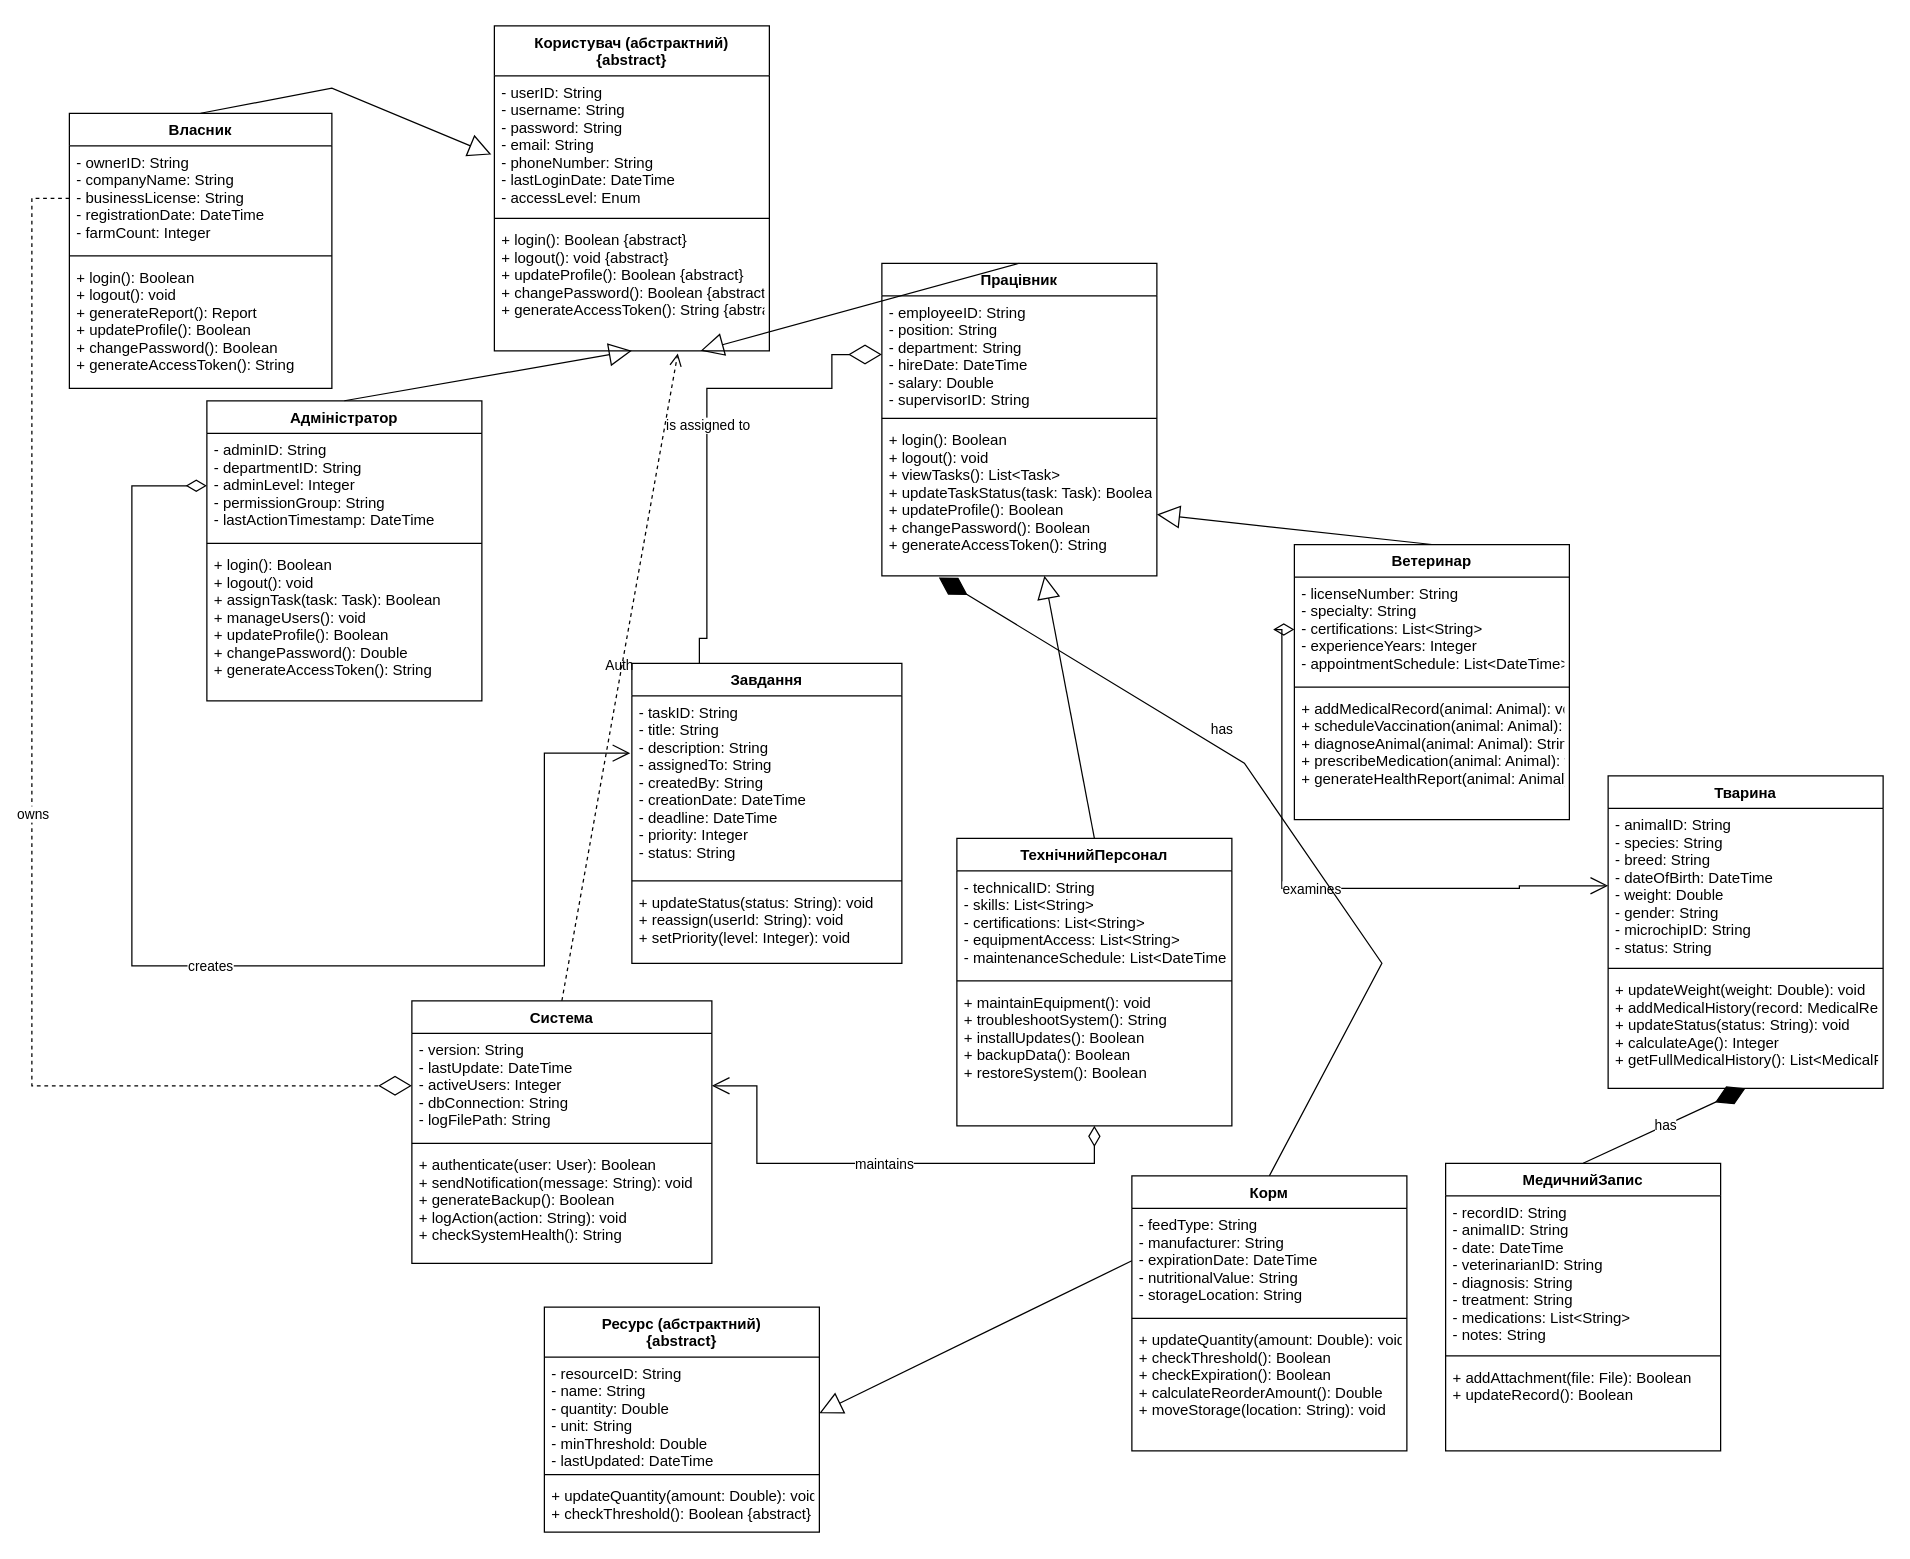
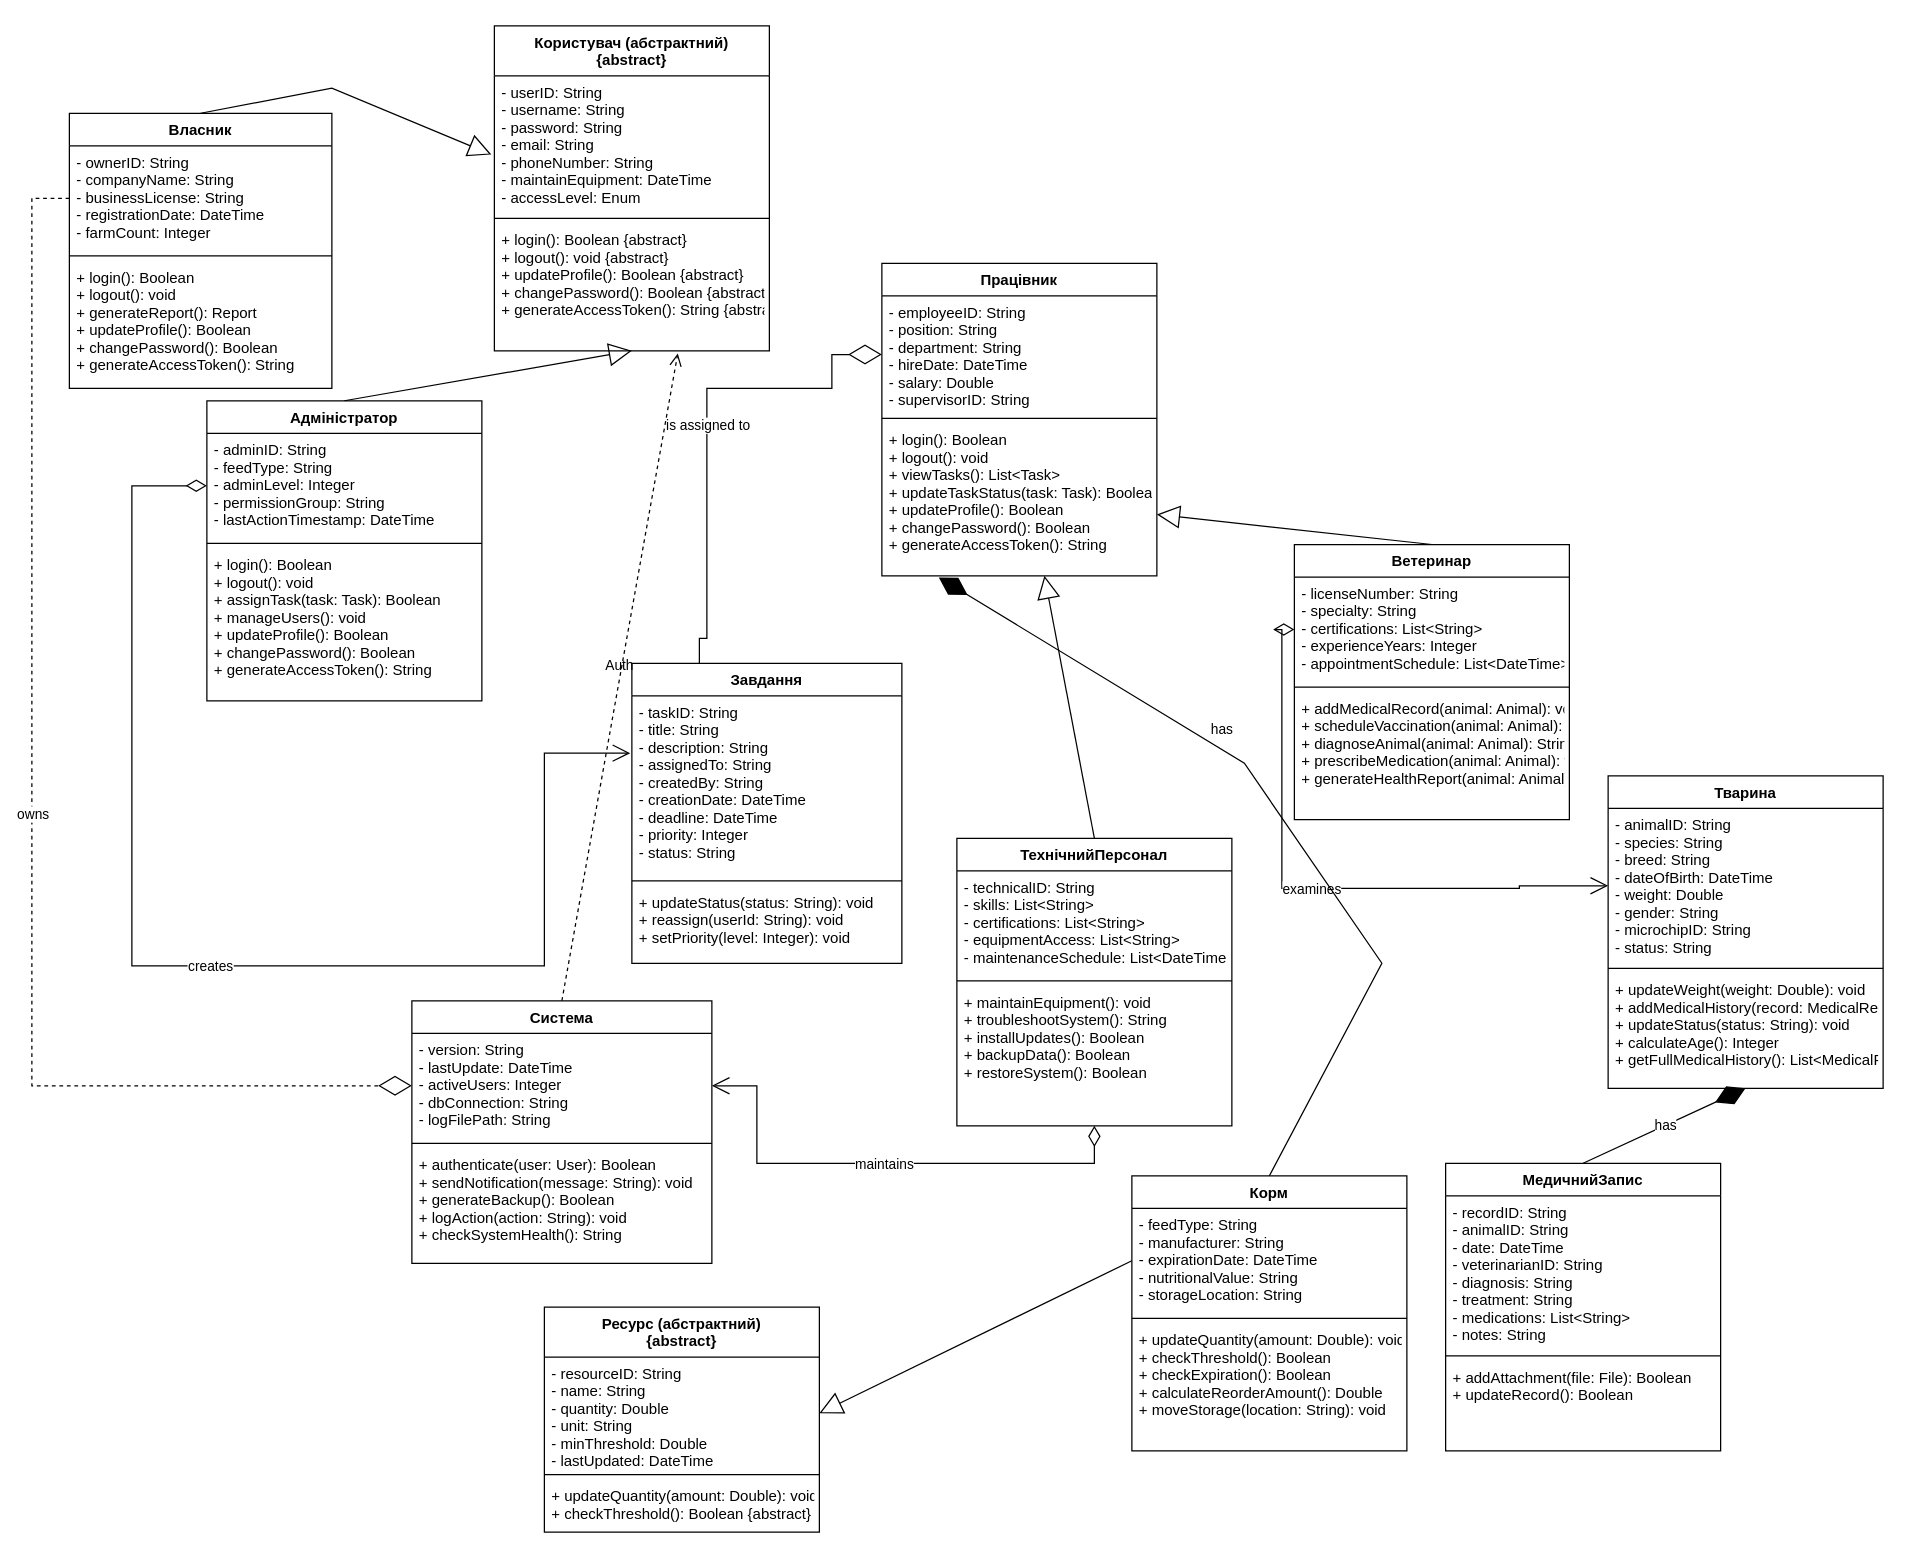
node "- userID: String - username: String - password: String - email: String - phoneNumber: String - lastLoginDate: DateTime - accessLevel: Enum": label "- userID: String - username: String - password: String - email: String - phoneNumber: String - lastLoginDate: DateTime - accessLevel: Enum" -> "- userID: String - username: String - password: String - email: String - phoneNumber: String - maintainEquipment: DateTime - accessLevel: Enum"
edge "Працівник" -> "Користувач (абстрактний) {abstract}": removed
node "- adminID: String - departmentID: String - adminLevel: Integer - permissionGroup: String - lastActionTimestamp: DateTime": label "- adminID: String - departmentID: String - adminLevel: Integer - permissionGroup: String - lastActionTimestamp: DateTime" -> "- adminID: String - feedType: String - adminLevel: Integer - permissionGroup: String - lastActionTimestamp: DateTime"
node "+ login(): Boolean + logout(): void + assignTask(task: Task): Boolean + manageUsers(): void + updateProfile(): Boolean + changePassword(): Double + generateAccessToken(): String": label "+ login(): Boolean + logout(): void + assignTask(task: Task): Boolean + manageUsers(): void + updateProfile(): Boolean + changePassword(): Double + generateAccessToken(): String" -> "+ login(): Boolean + logout(): void + assignTask(task: Task): Boolean + manageUsers(): void + updateProfile(): Boolean + changePassword(): Boolean + generateAccessToken(): String"
